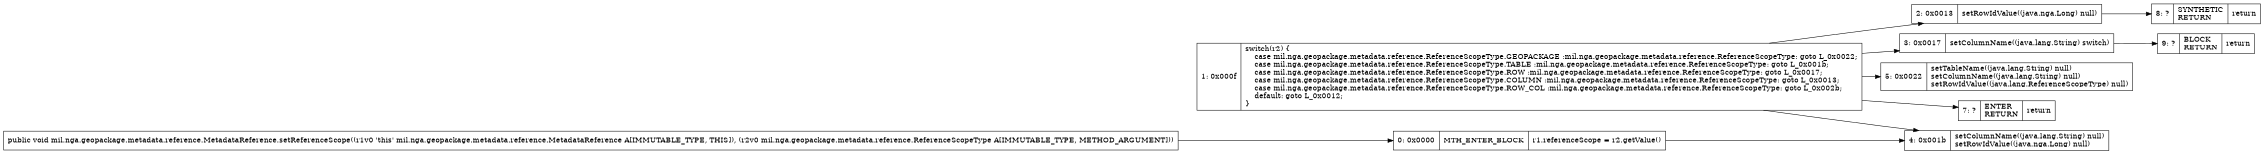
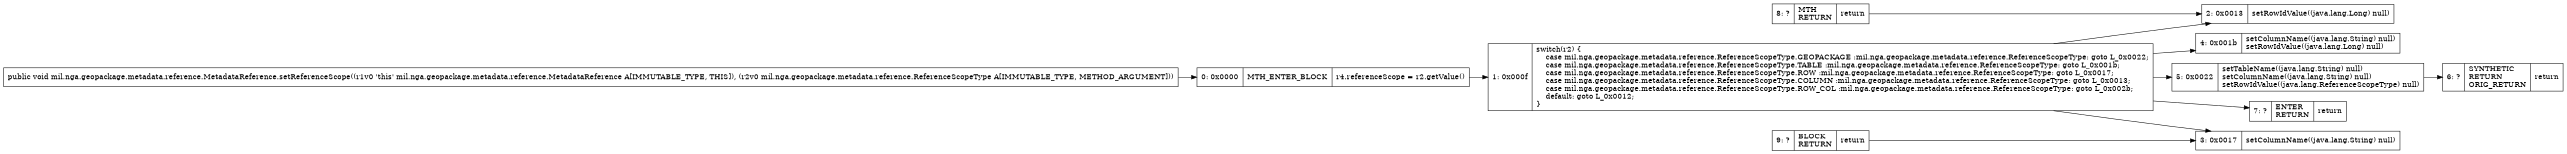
node "8: ?": text "SYNTHETIC" -> "MTH"
node "2: 0x0013": text "setRowIdValue((java.nga.Long) null)" -> "setRowIdValue((java.lang.Long) null)"
edge "2: 0x0013" -> "8: ?": reversed
node "3: 0x0017": text "setColumnName((java.lang.String) switch)" -> "setColumnName((java.lang.String) null)"
edge "3: 0x0017" -> "9: ?": reversed
node "6: ?": added
node "0: 0x0000": text "r1.referenceScope = r2.getValue()" -> "r4.referenceScope = r2.getValue()"
edge "0: 0x0000" -> "4: 0x001b": now "0: 0x0000" -> "1: 0x000f"
node "4: 0x001b": text "setRowIdValue((java.nga.Long) null)" -> "setRowIdValue((java.lang.Long) null)"
